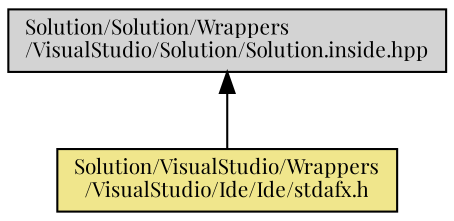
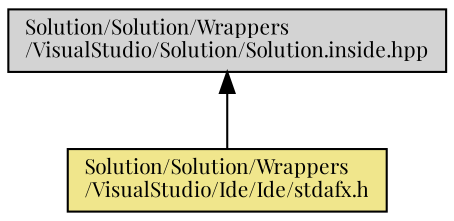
node "Solution/VisualStudio/Wrappers /VisualStudio/Ide/Ide/stdafx.h": label "Solution/VisualStudio/Wrappers /VisualStudio/Ide/Ide/stdafx.h" -> "Solution/Solution/Wrappers /VisualStudio/Ide/Ide/stdafx.h"
